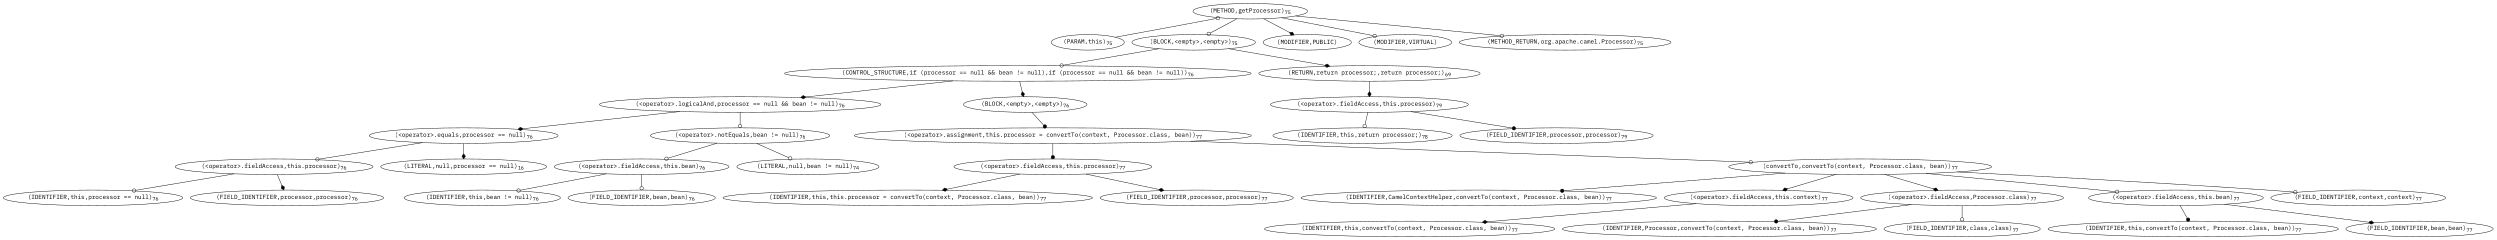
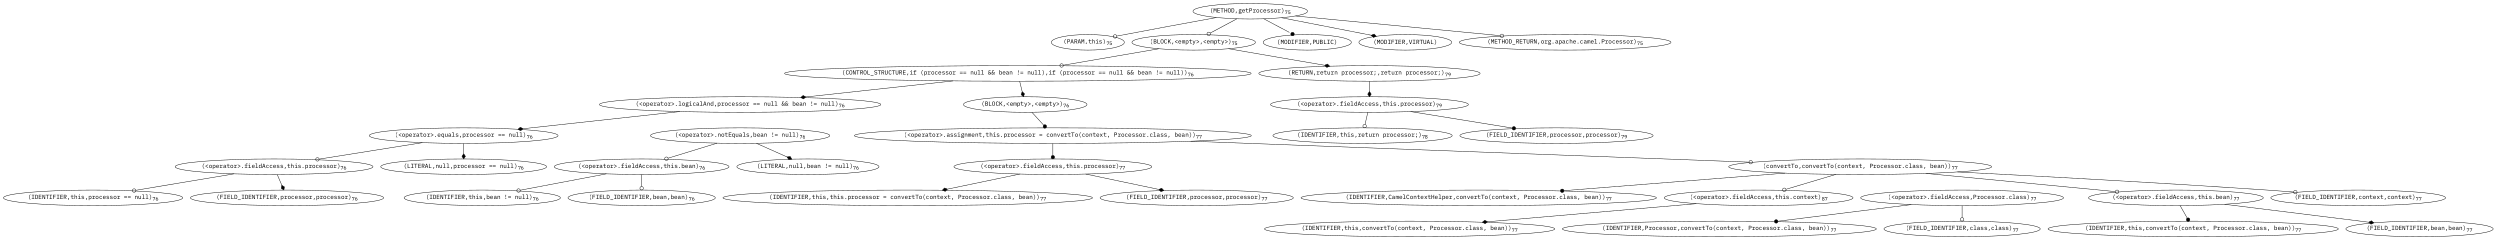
edge "(METHOD,getProcessor)" -> "(MODIFIER,PUBLIC)": arrowhead diamond -> dot
edge "(METHOD,getProcessor)" -> "(MODIFIER,VIRTUAL)": arrowhead odot -> diamond
edge "(PARAM,this)" -> "(METHOD,getProcessor)": reversed
node "(RETURN,return processor;,return processor;)": text "69" -> "79"
edge "(<operator>.logicalAnd,processor == null && bean != null)" -> "(<operator>.notEquals,bean != null)": removed
edge "(<operator>.notEquals,bean != null)" -> "(LITERAL,null,bean != null)": arrowhead odot -> diamond
node "(LITERAL,null,processor == null)": text "16" -> "76"
node "(LITERAL,null,bean != null)": text "74" -> "76"
edge "(convertTo,convertTo(context, Processor.class, bean))" -> "(<operator>.fieldAccess,this.context)": arrowhead diamond -> odot
edge "(convertTo,convertTo(context, Processor.class, bean))" -> "(<operator>.fieldAccess,Processor.class)": removed
node "(<operator>.fieldAccess,this.context)": text "77" -> "87"
